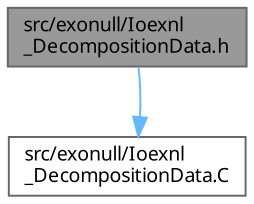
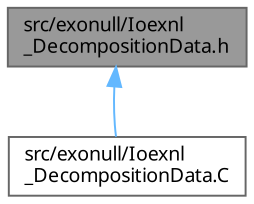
edge "src/exonull/Ioexnl _DecompositionData.h" -> "src/exonull/Ioexnl _DecompositionData.C": reversed
